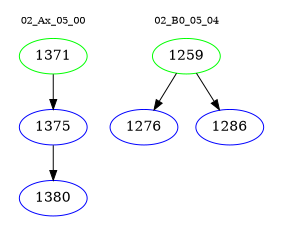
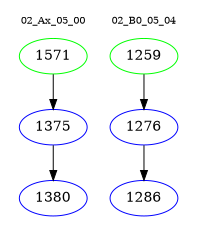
node "1371": label "1371" -> "1571"
edge "1259" -> "1286": now "1276" -> "1286"
